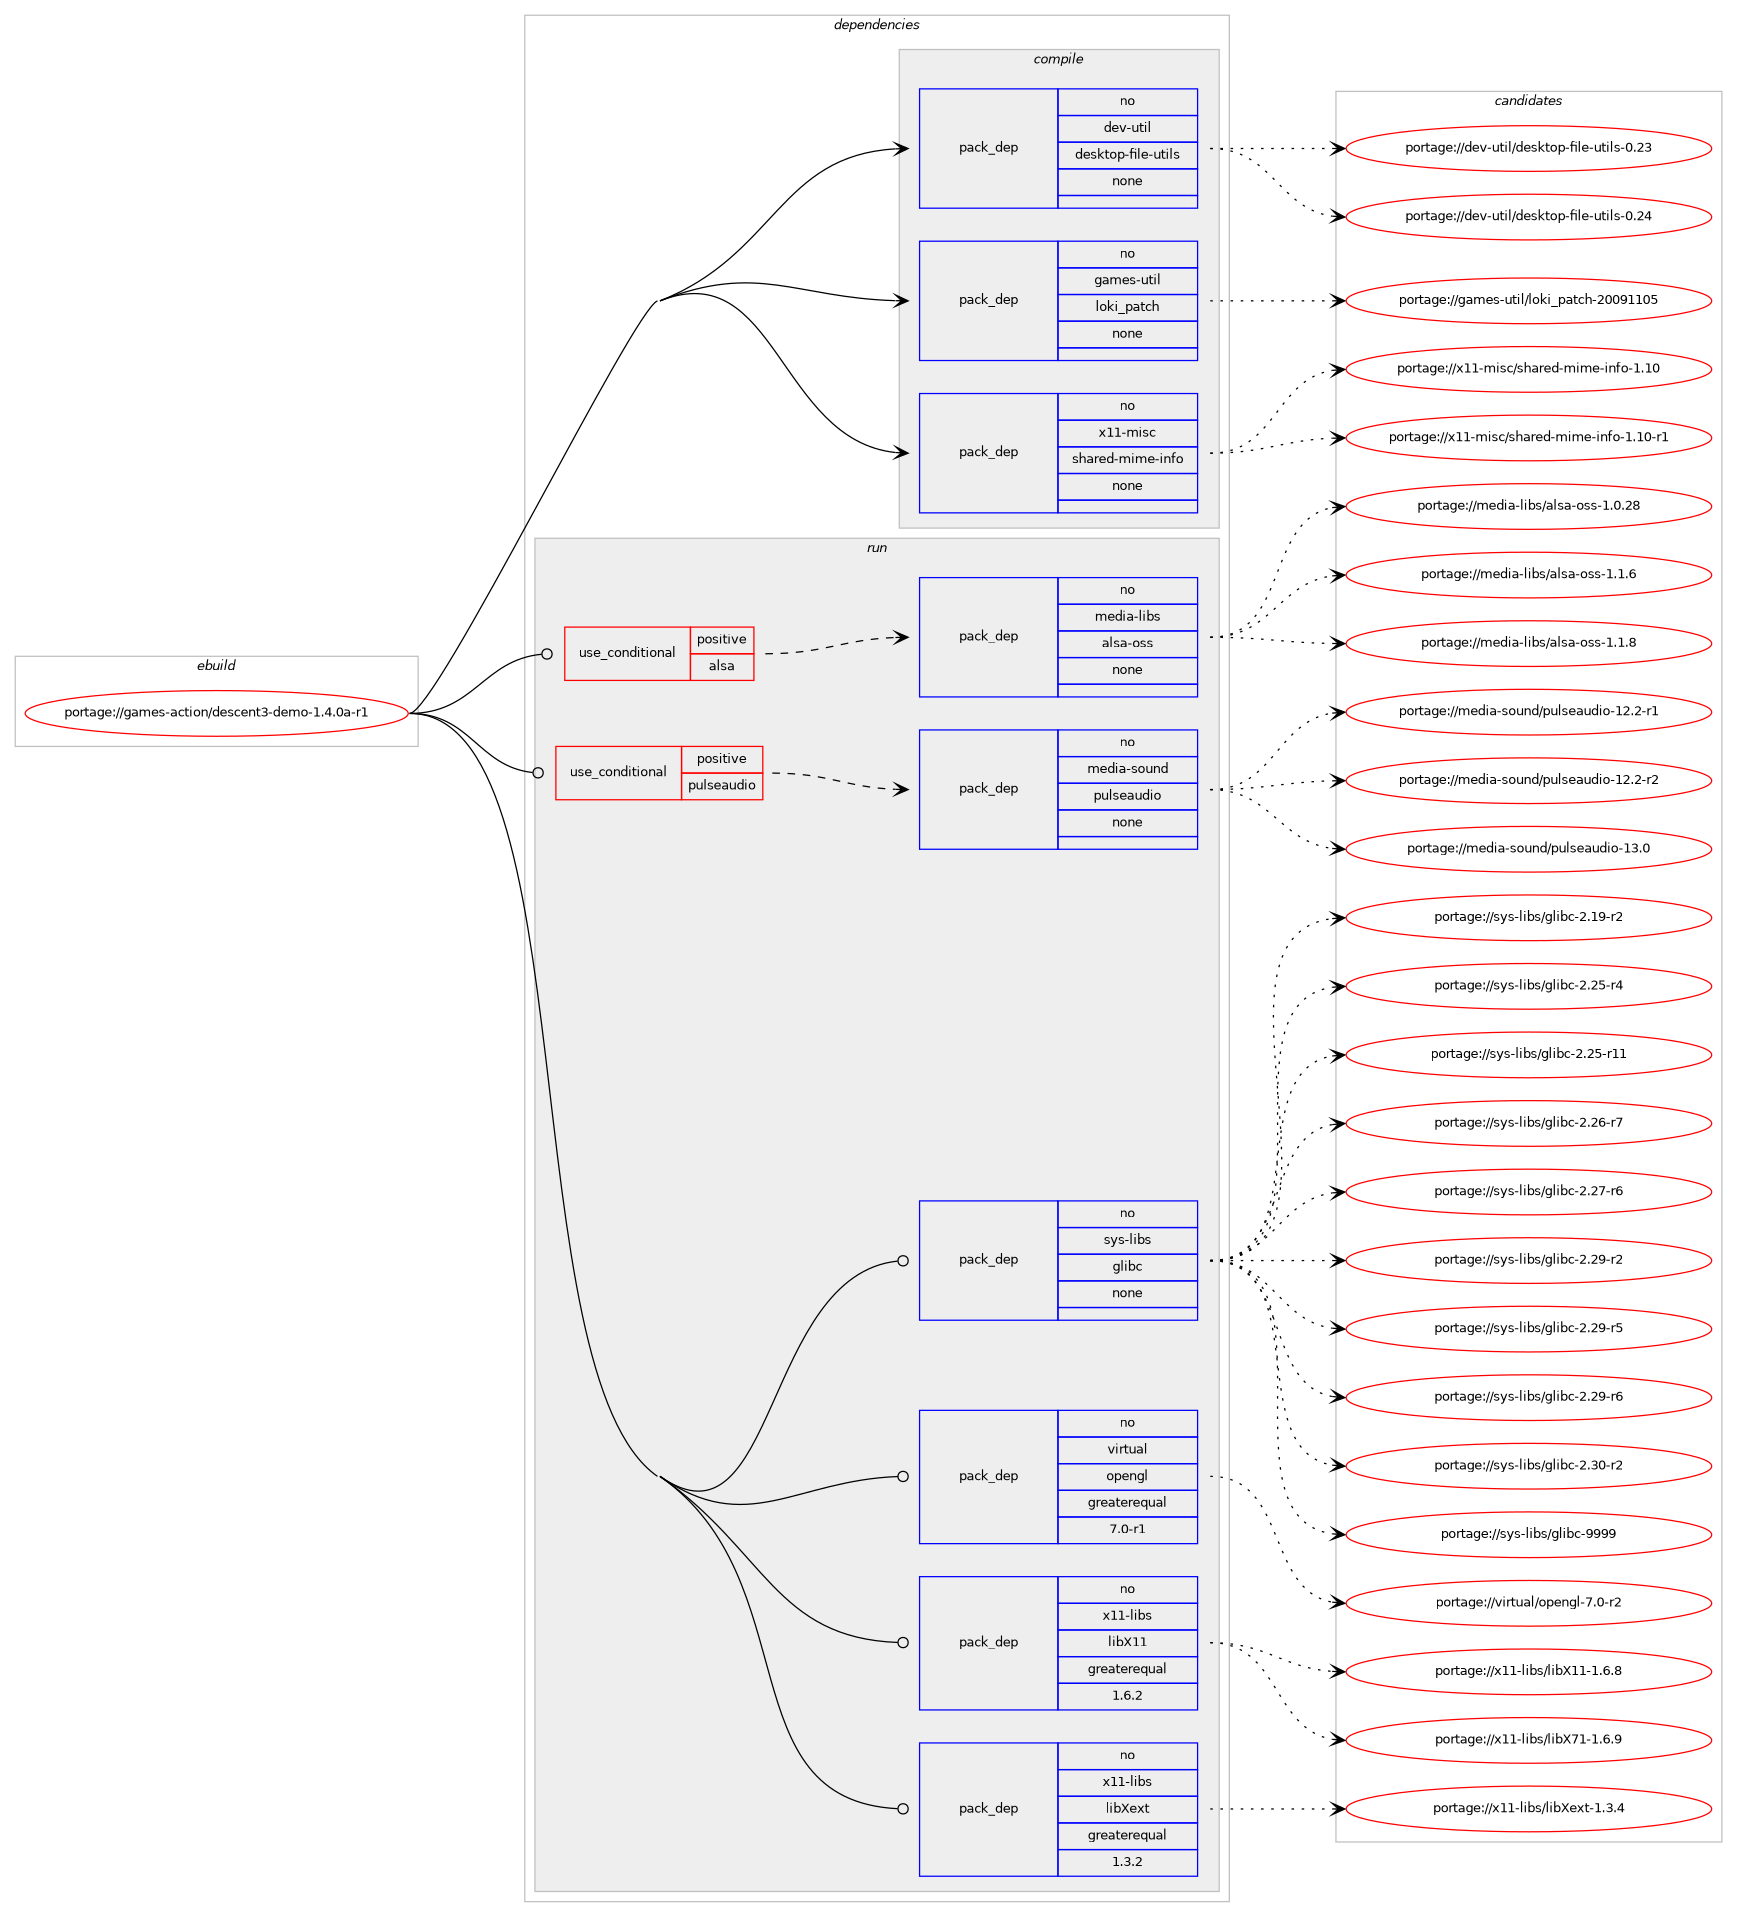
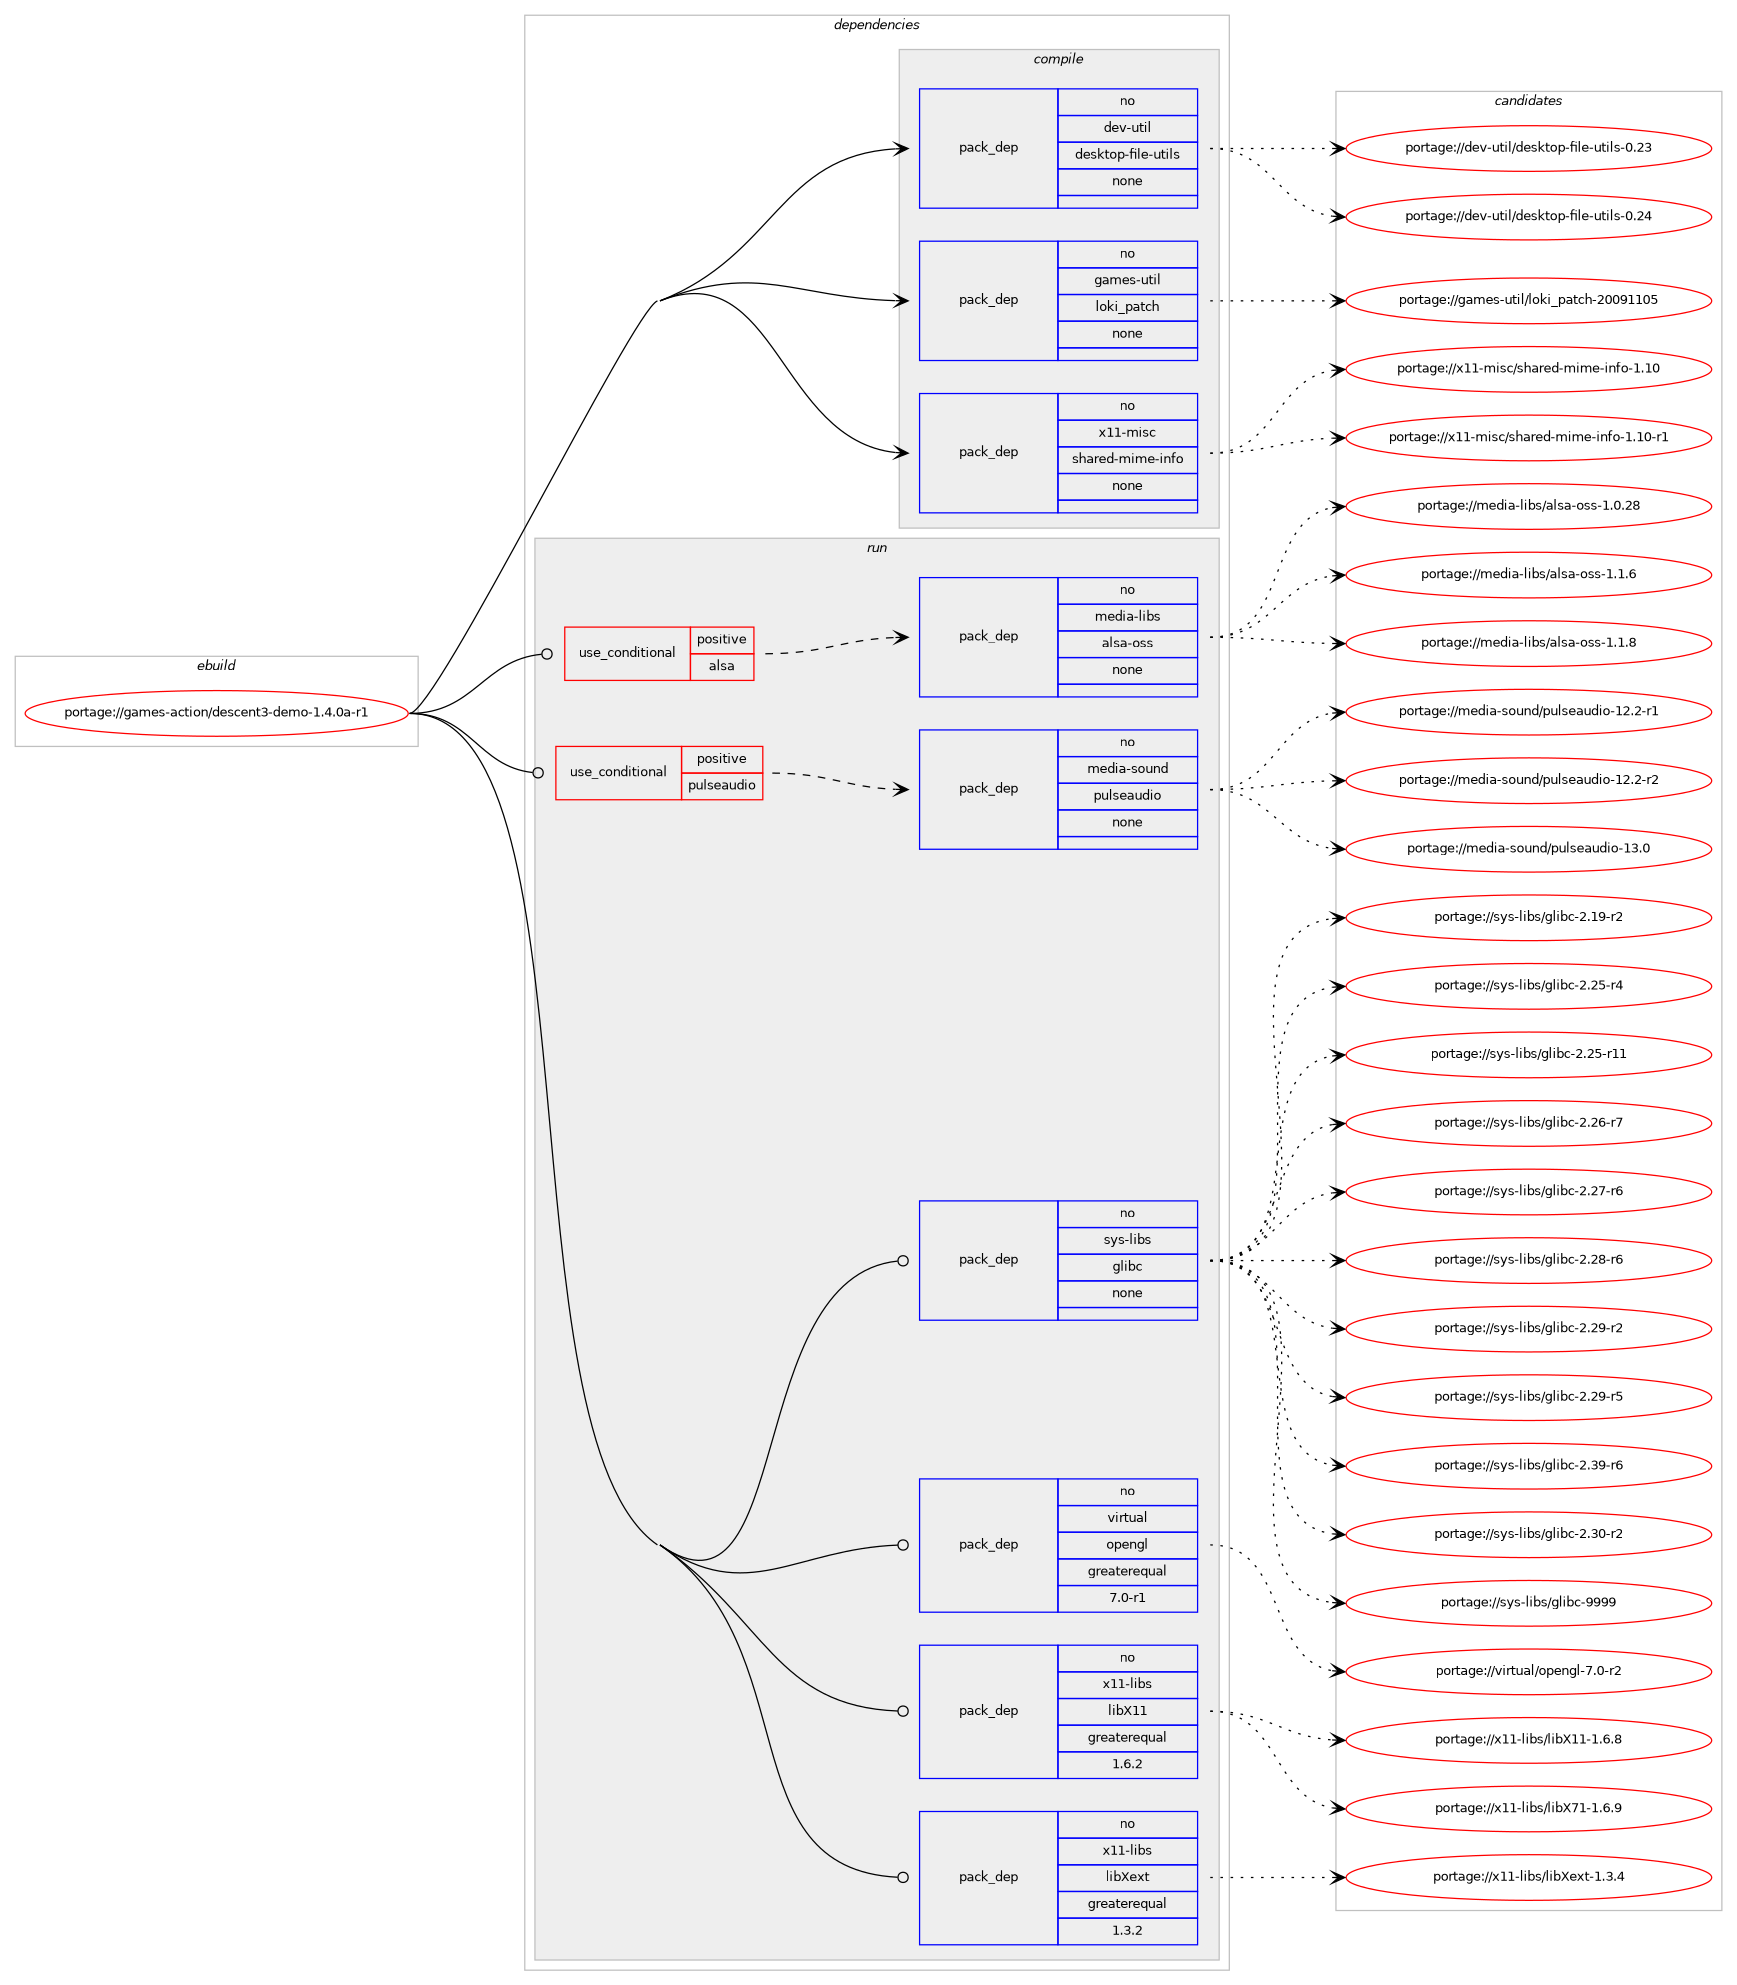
node "portage://sys-libs/glibc-2.28-r6": added
node "portage://sys-libs/glibc-2.29-r6": label "portage://sys-libs/glibc-2.29-r6" -> "portage://sys-libs/glibc-2.39-r6"
